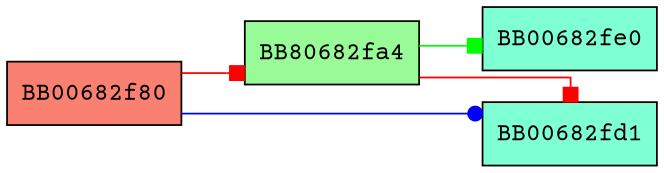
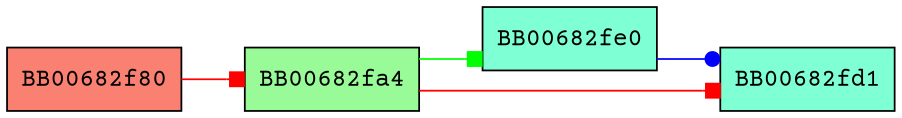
node "BB80682fa4": label "BB80682fa4" -> "BB00682fa4"
edge "BB00682f80" -> "BB00682fd1": now "BB00682fe0" -> "BB00682fd1"
